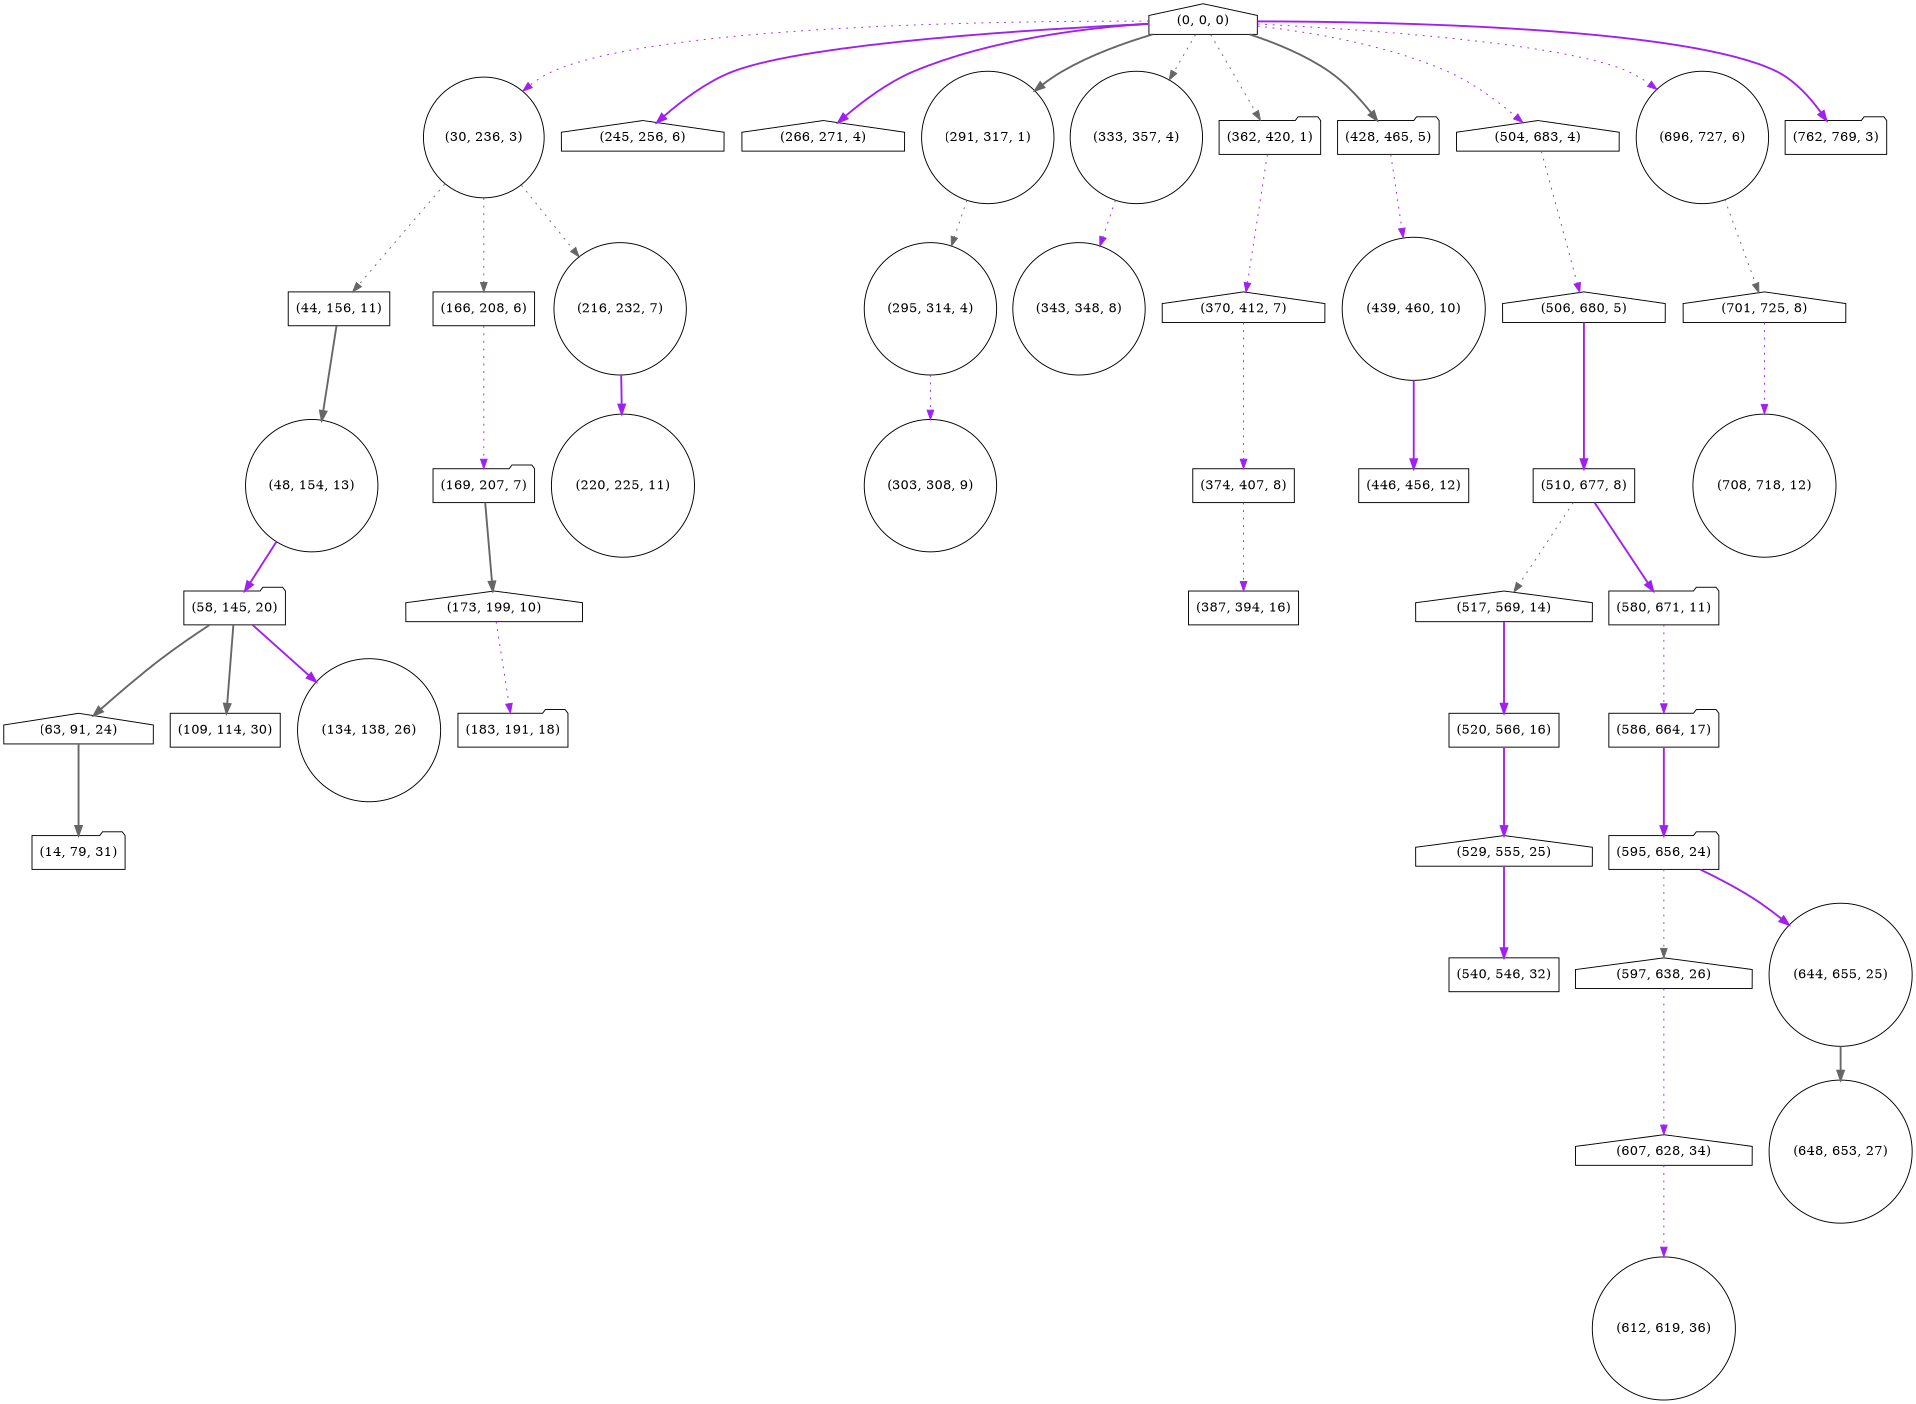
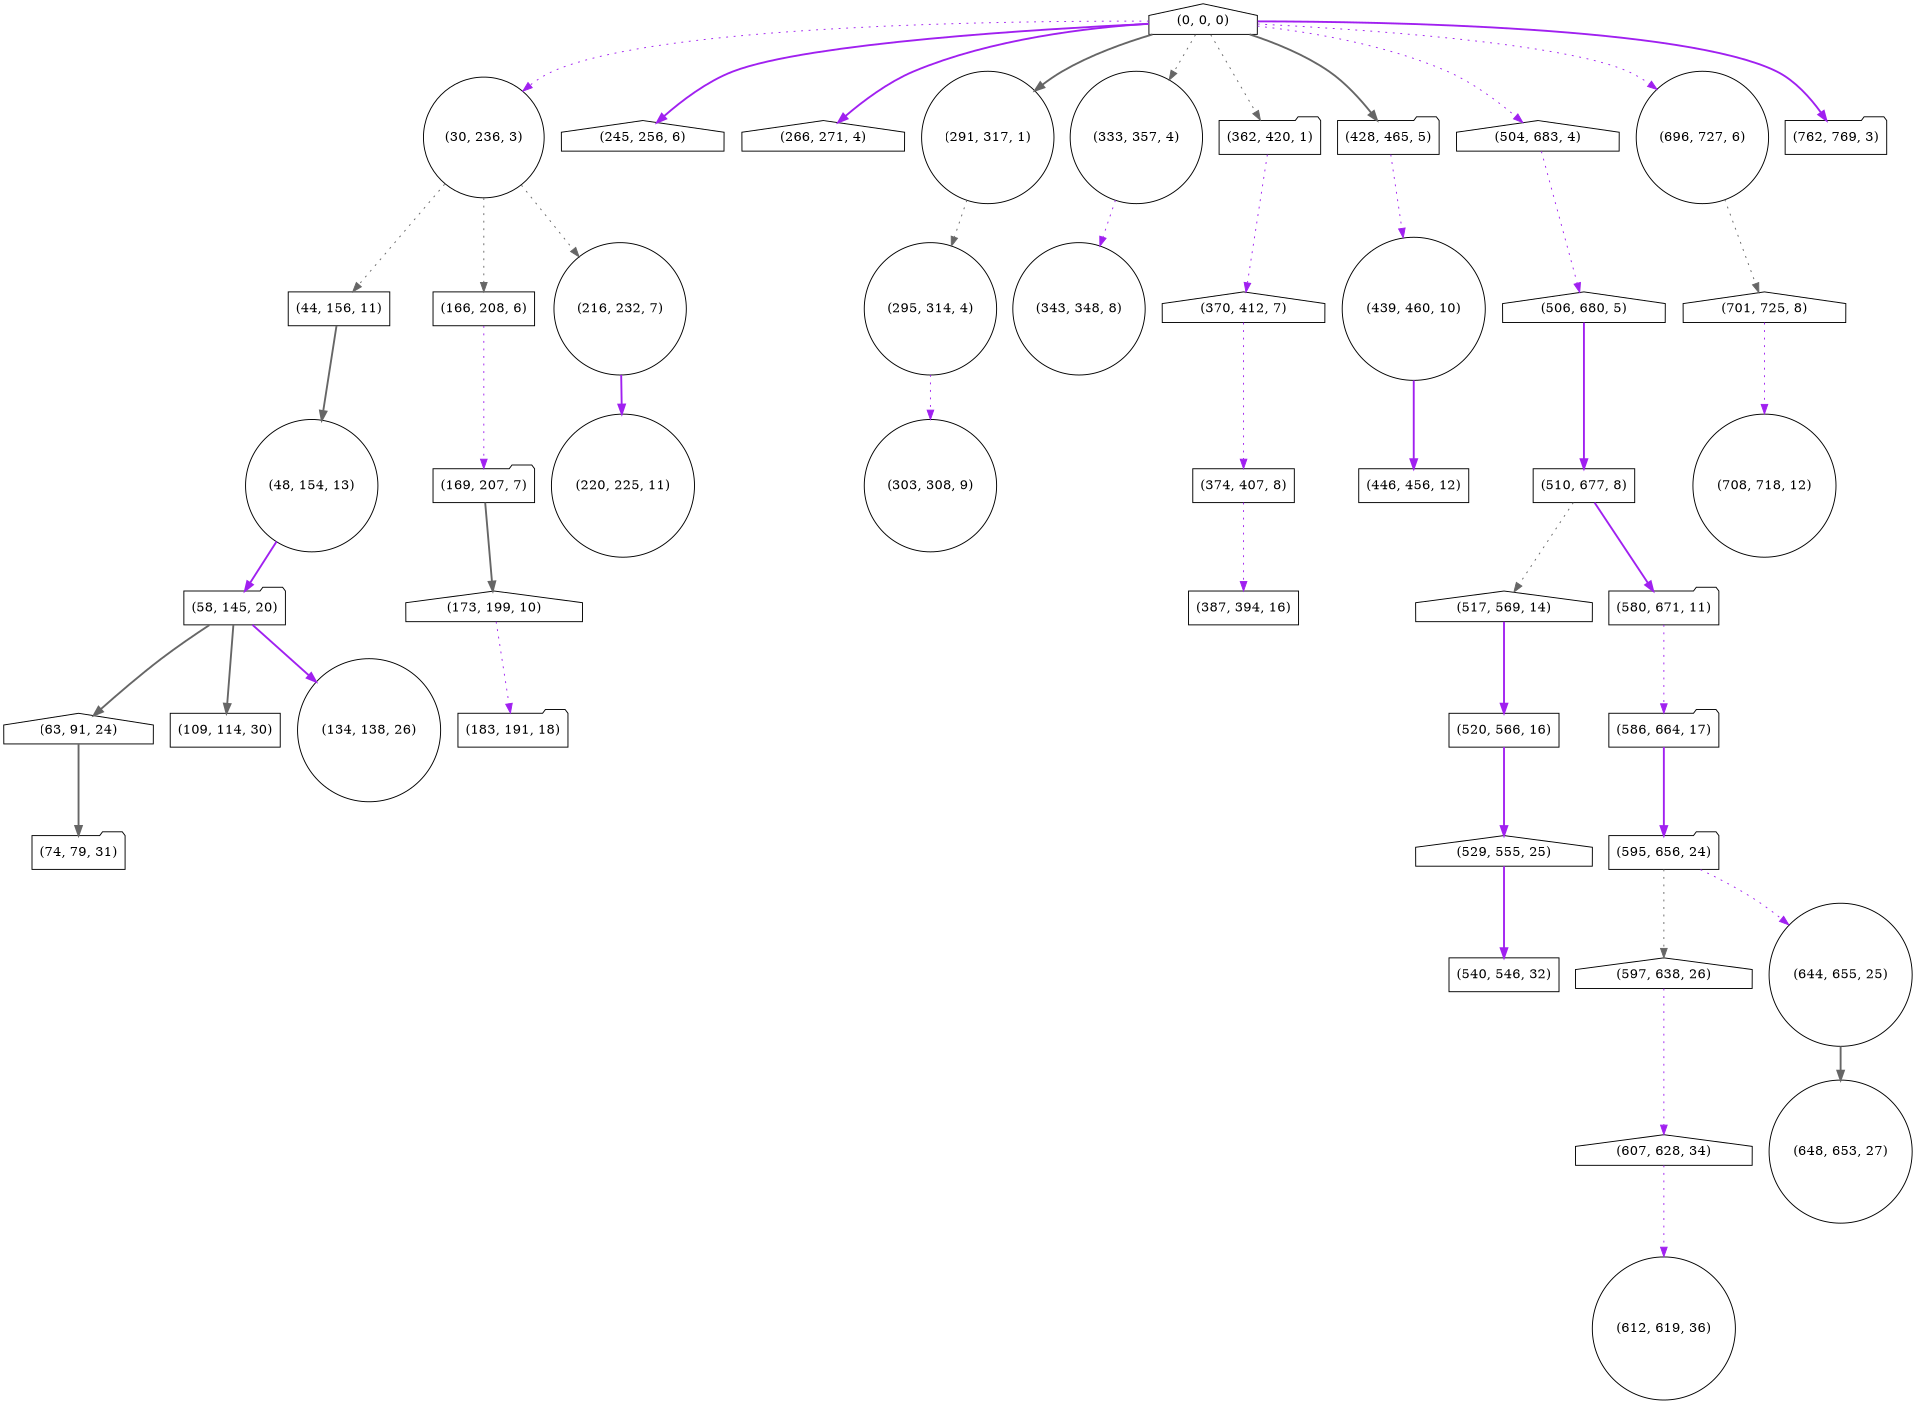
node "(14, 79, 31)": label "(14, 79, 31)" -> "(74, 79, 31)"
edge "(595, 656, 24)" -> "(644, 655, 25)": style bold -> dotted
